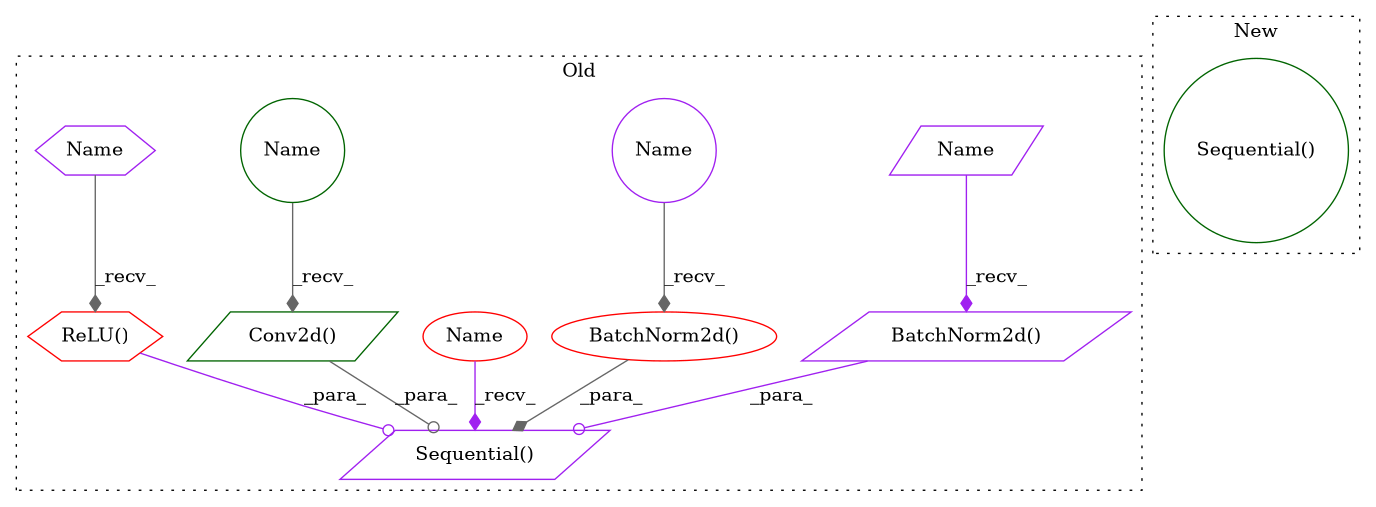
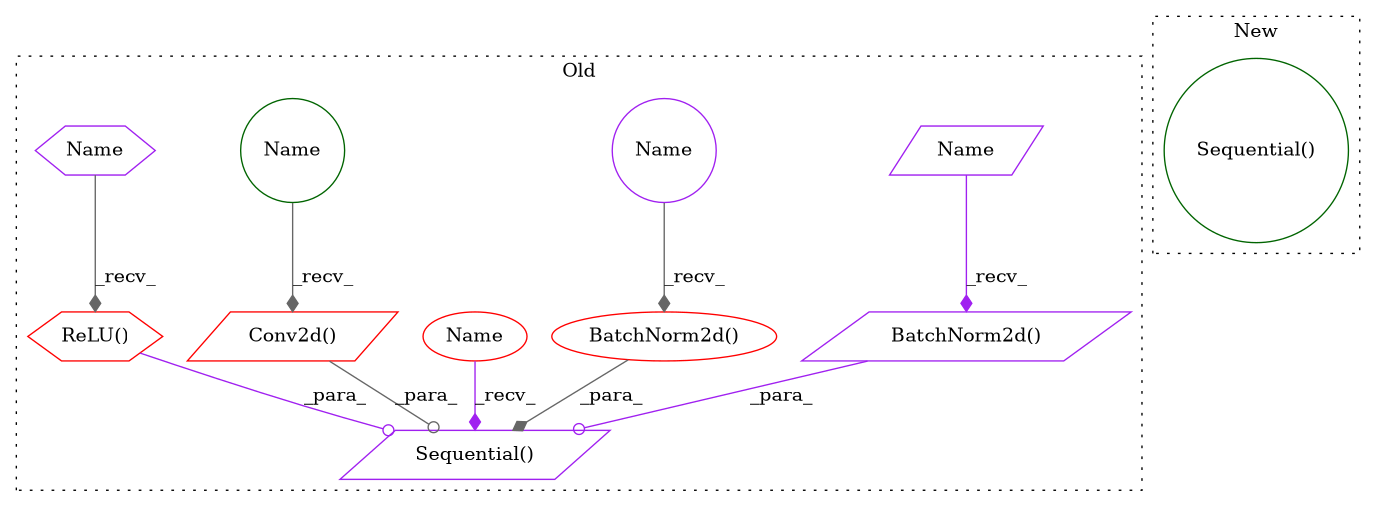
node "Conv2d()": color darkgreen -> red
